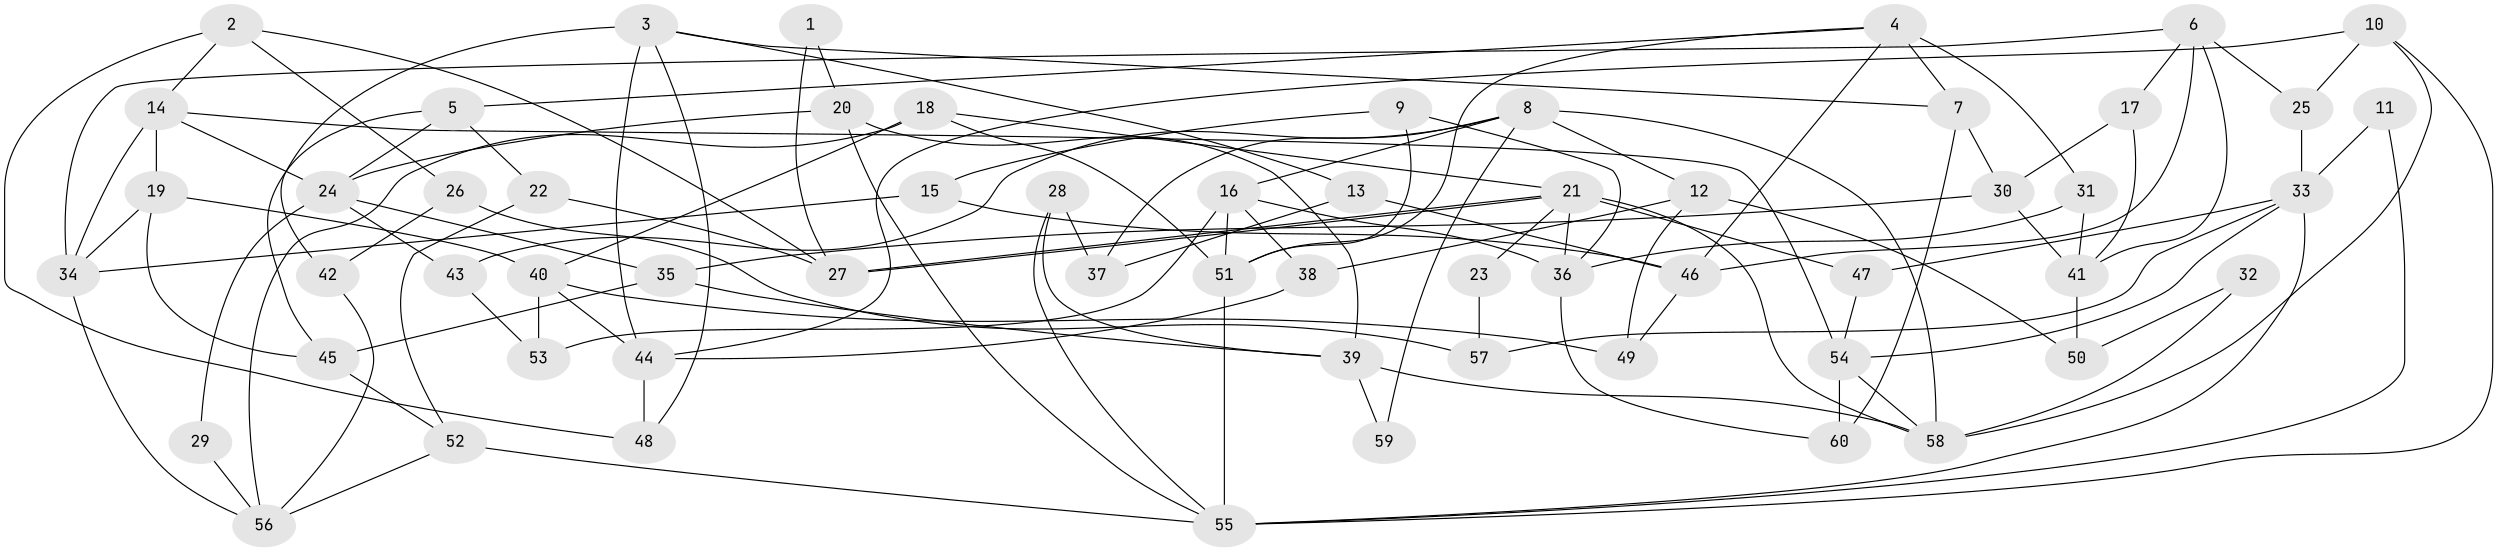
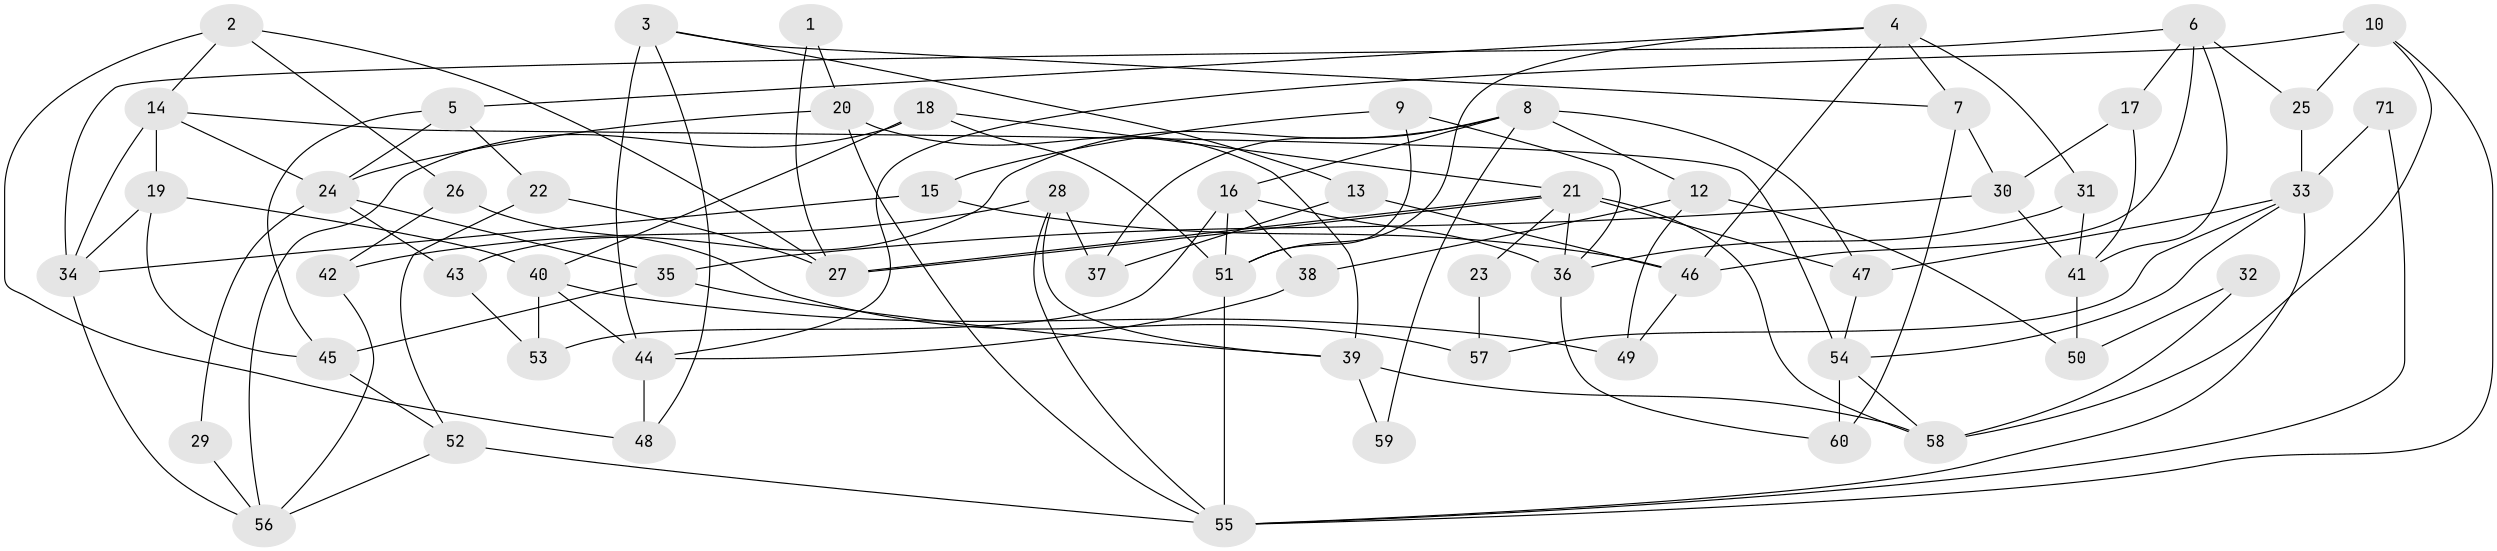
edge "3" -- "42": now "28" -- "42"
node "11": label "11" -> "71"
edge "8" -- "58": now "8" -- "47"
